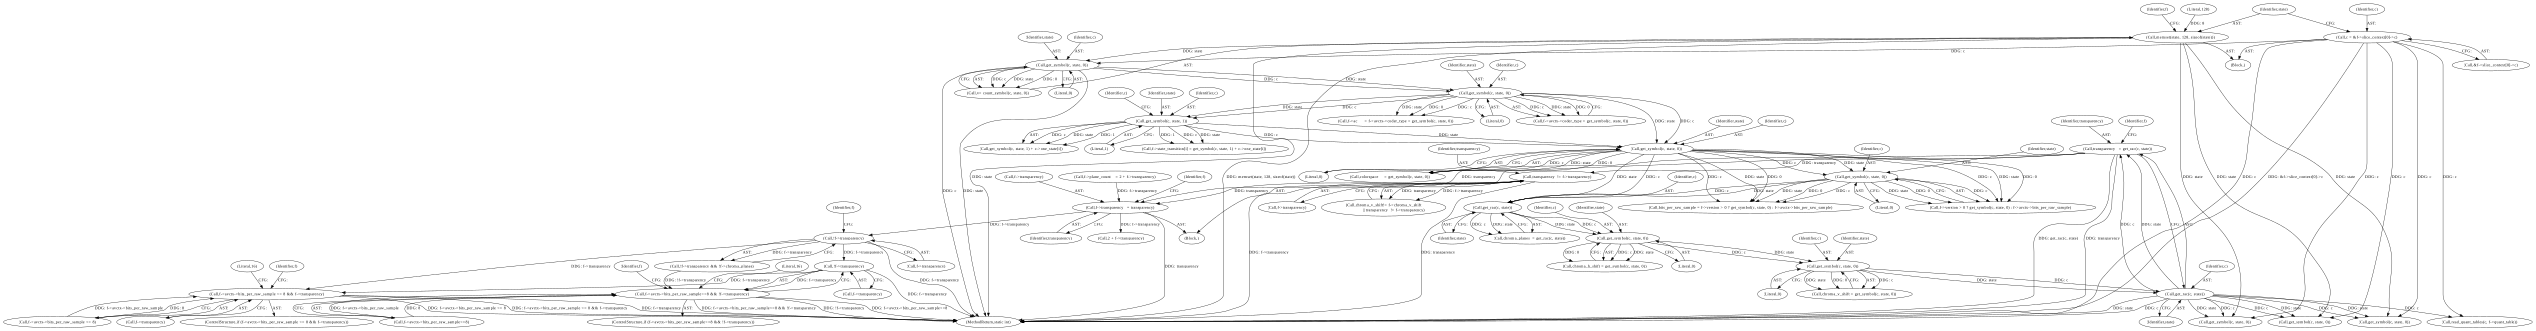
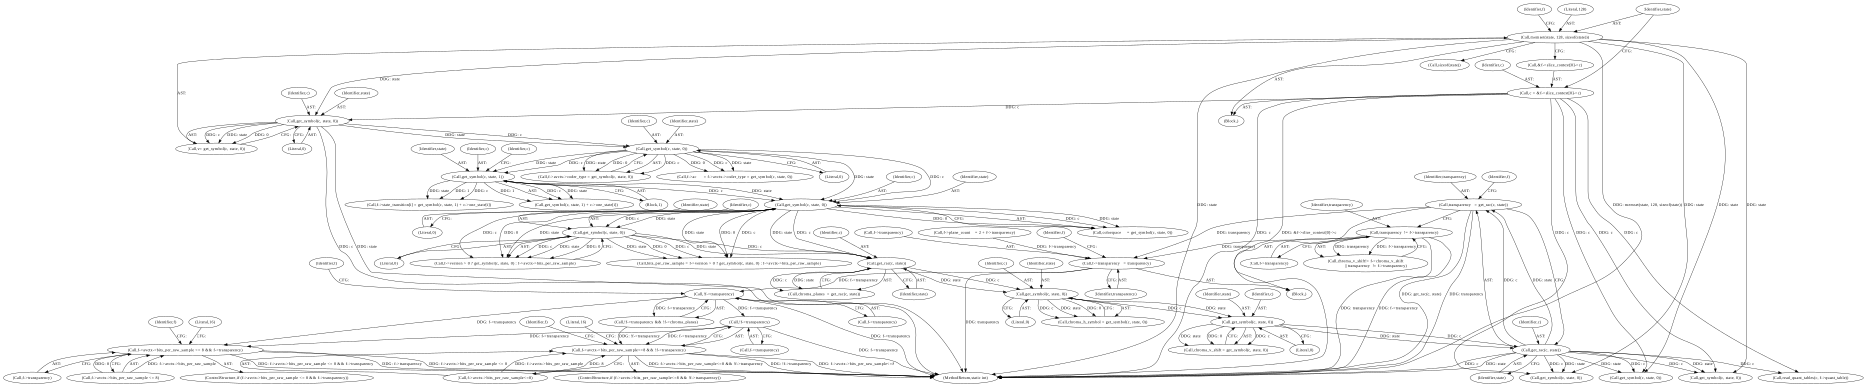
edge "(Literal,128)" -> "(Call,memset(state, 128, sizeof(state)))": label "DDG: 8" -> "AST: "
edge "(Call,c = &f->slice_context[0]->c)" -> "(Call,&f->slice_context[0]->c)": now "(Call,memset(state, 128, sizeof(state)))" -> "(Call,&f->slice_context[0]->c)"
node "(Call,sizeof(state))": added
node "(Call,v= count_symbol(c, state, 0))": label "(Call,v= count_symbol(c, state, 0))" -> "(Call,v= get_symbol(c, state, 0))"
node "(Literal,1)": label "(Literal,1)" -> "(Block,1)"
edge "(Call,transparency   = get_rac(c, state))" -> "(Call,transparency  != f->transparency)": label "DDG: transparency" -> "CFG: "
node "(Call,2 + f->transparency)": removed
node "(Call,chroma_h_shift = get_symbol(c, state, 0))": label "(Call,chroma_h_shift = get_symbol(c, state, 0))" -> "(Call,chroma_h_symbol = get_symbol(c, state, 0))"
